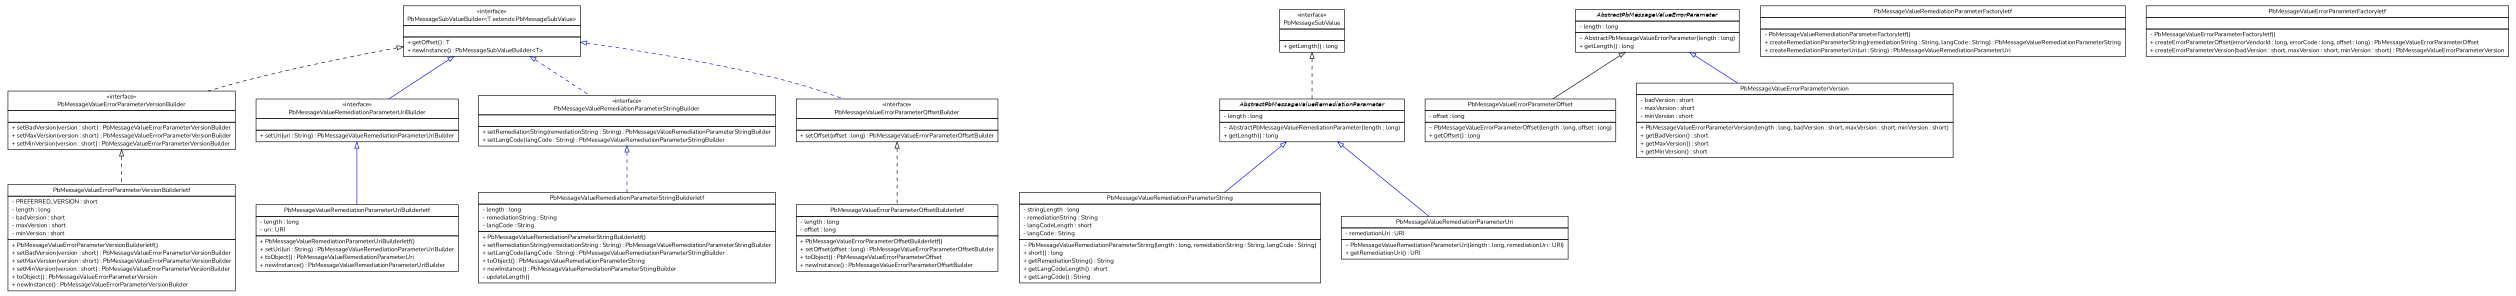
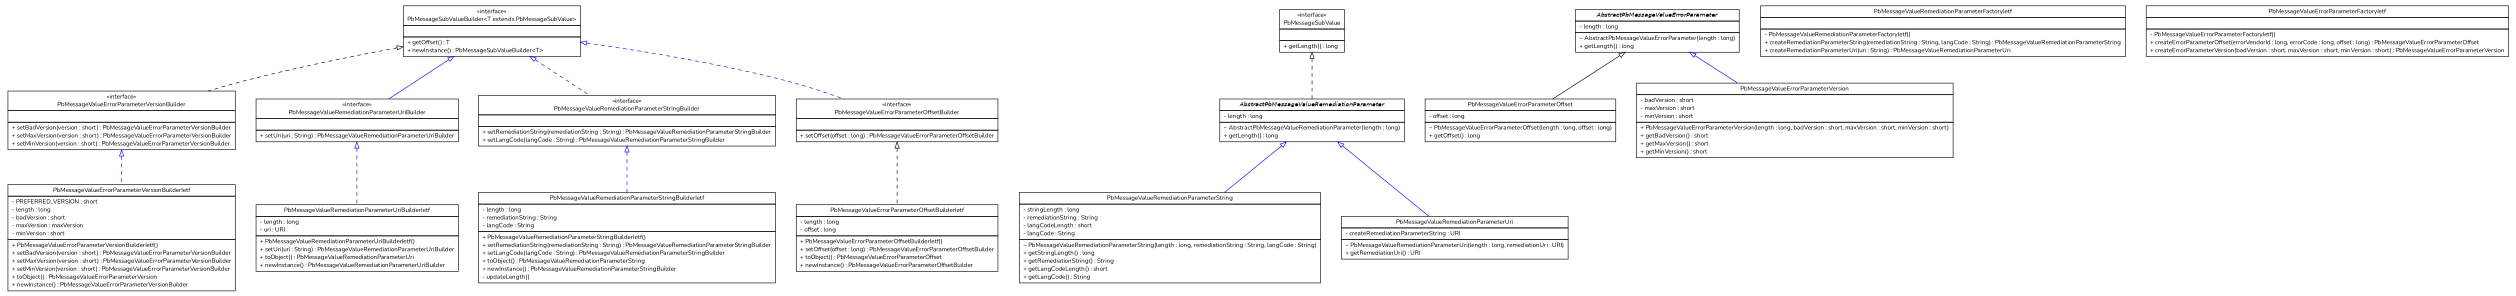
edge "PbMessageValueErrorParameterVersionBuilderIetf" -> "PbMessageValueErrorParameterVersionBuilder": color black -> blue
edge "PbMessageValueRemediationParameterUriBuilderIetf" -> "PbMessageValueRemediationParameterUriBuilder": style solid -> dashed
node "PbMessageValueErrorParameterVersionBuilderIetf": text "- maxVersion : short" -> "- maxVersion : maxVersion"
node "PbMessageValueRemediationParameterUri": text "- remediationUri : URI" -> "- createRemediationParameterString : URI"
node "PbMessageValueRemediationParameterString": text "+ short() : long" -> "+ getStringLength() : long"
